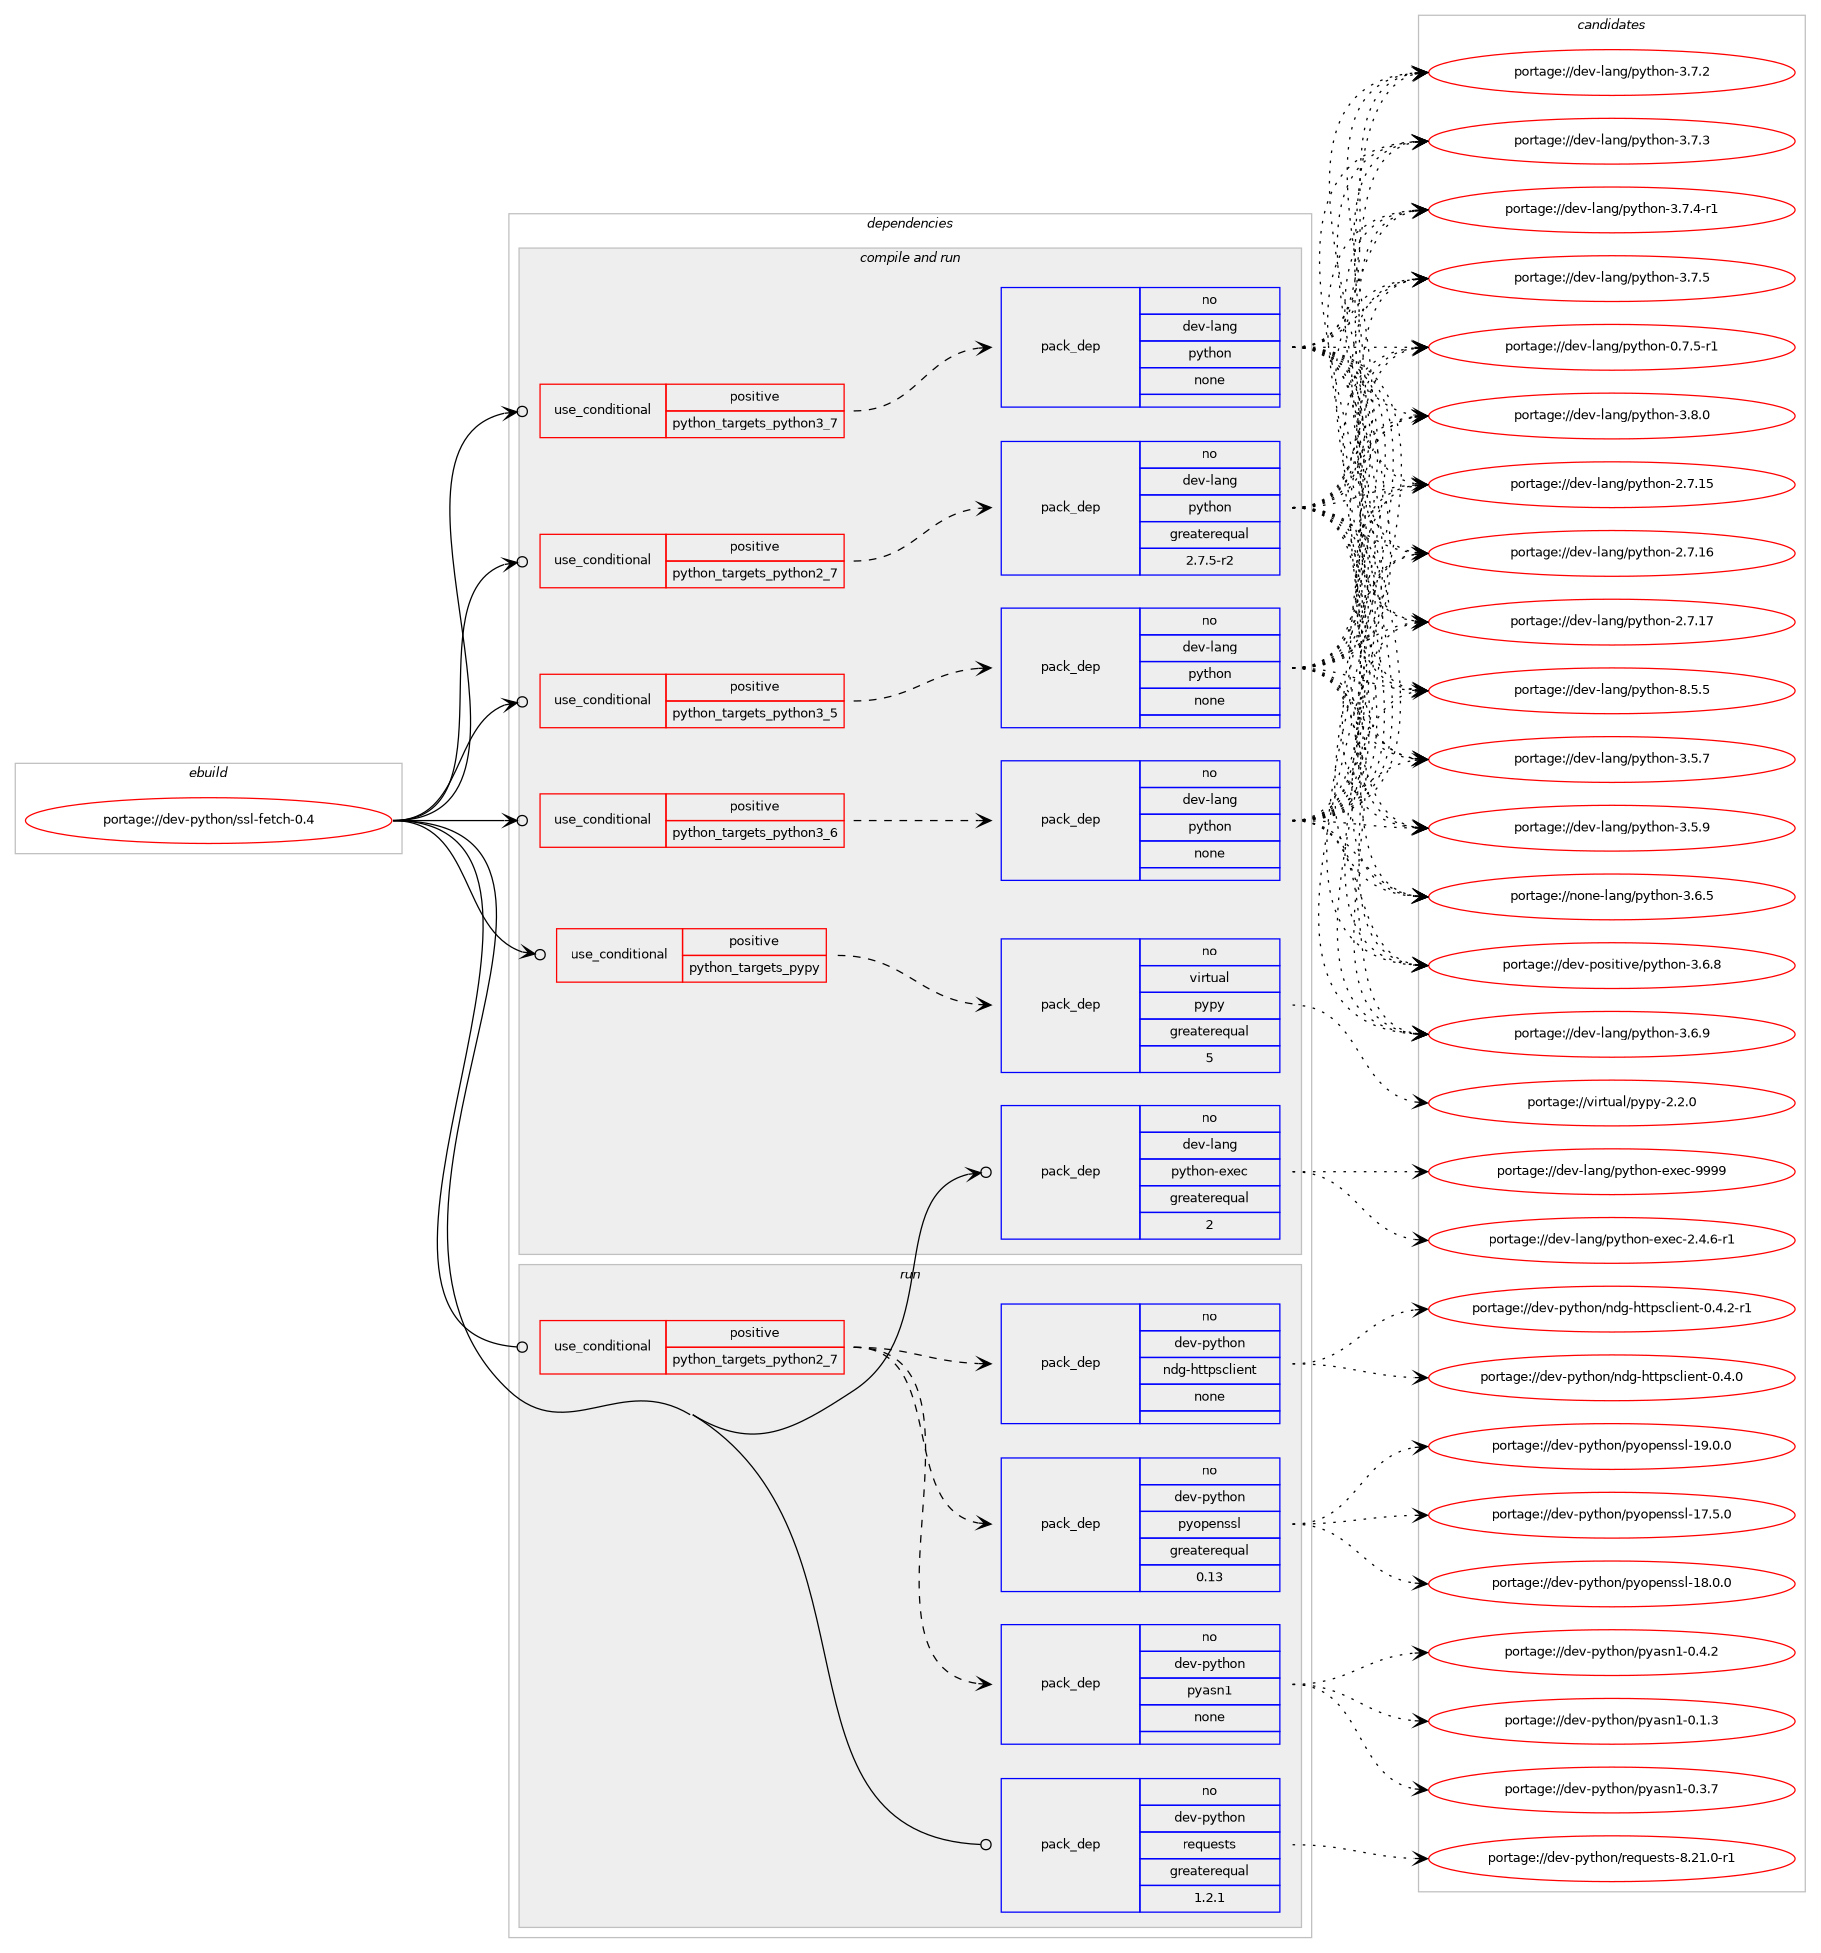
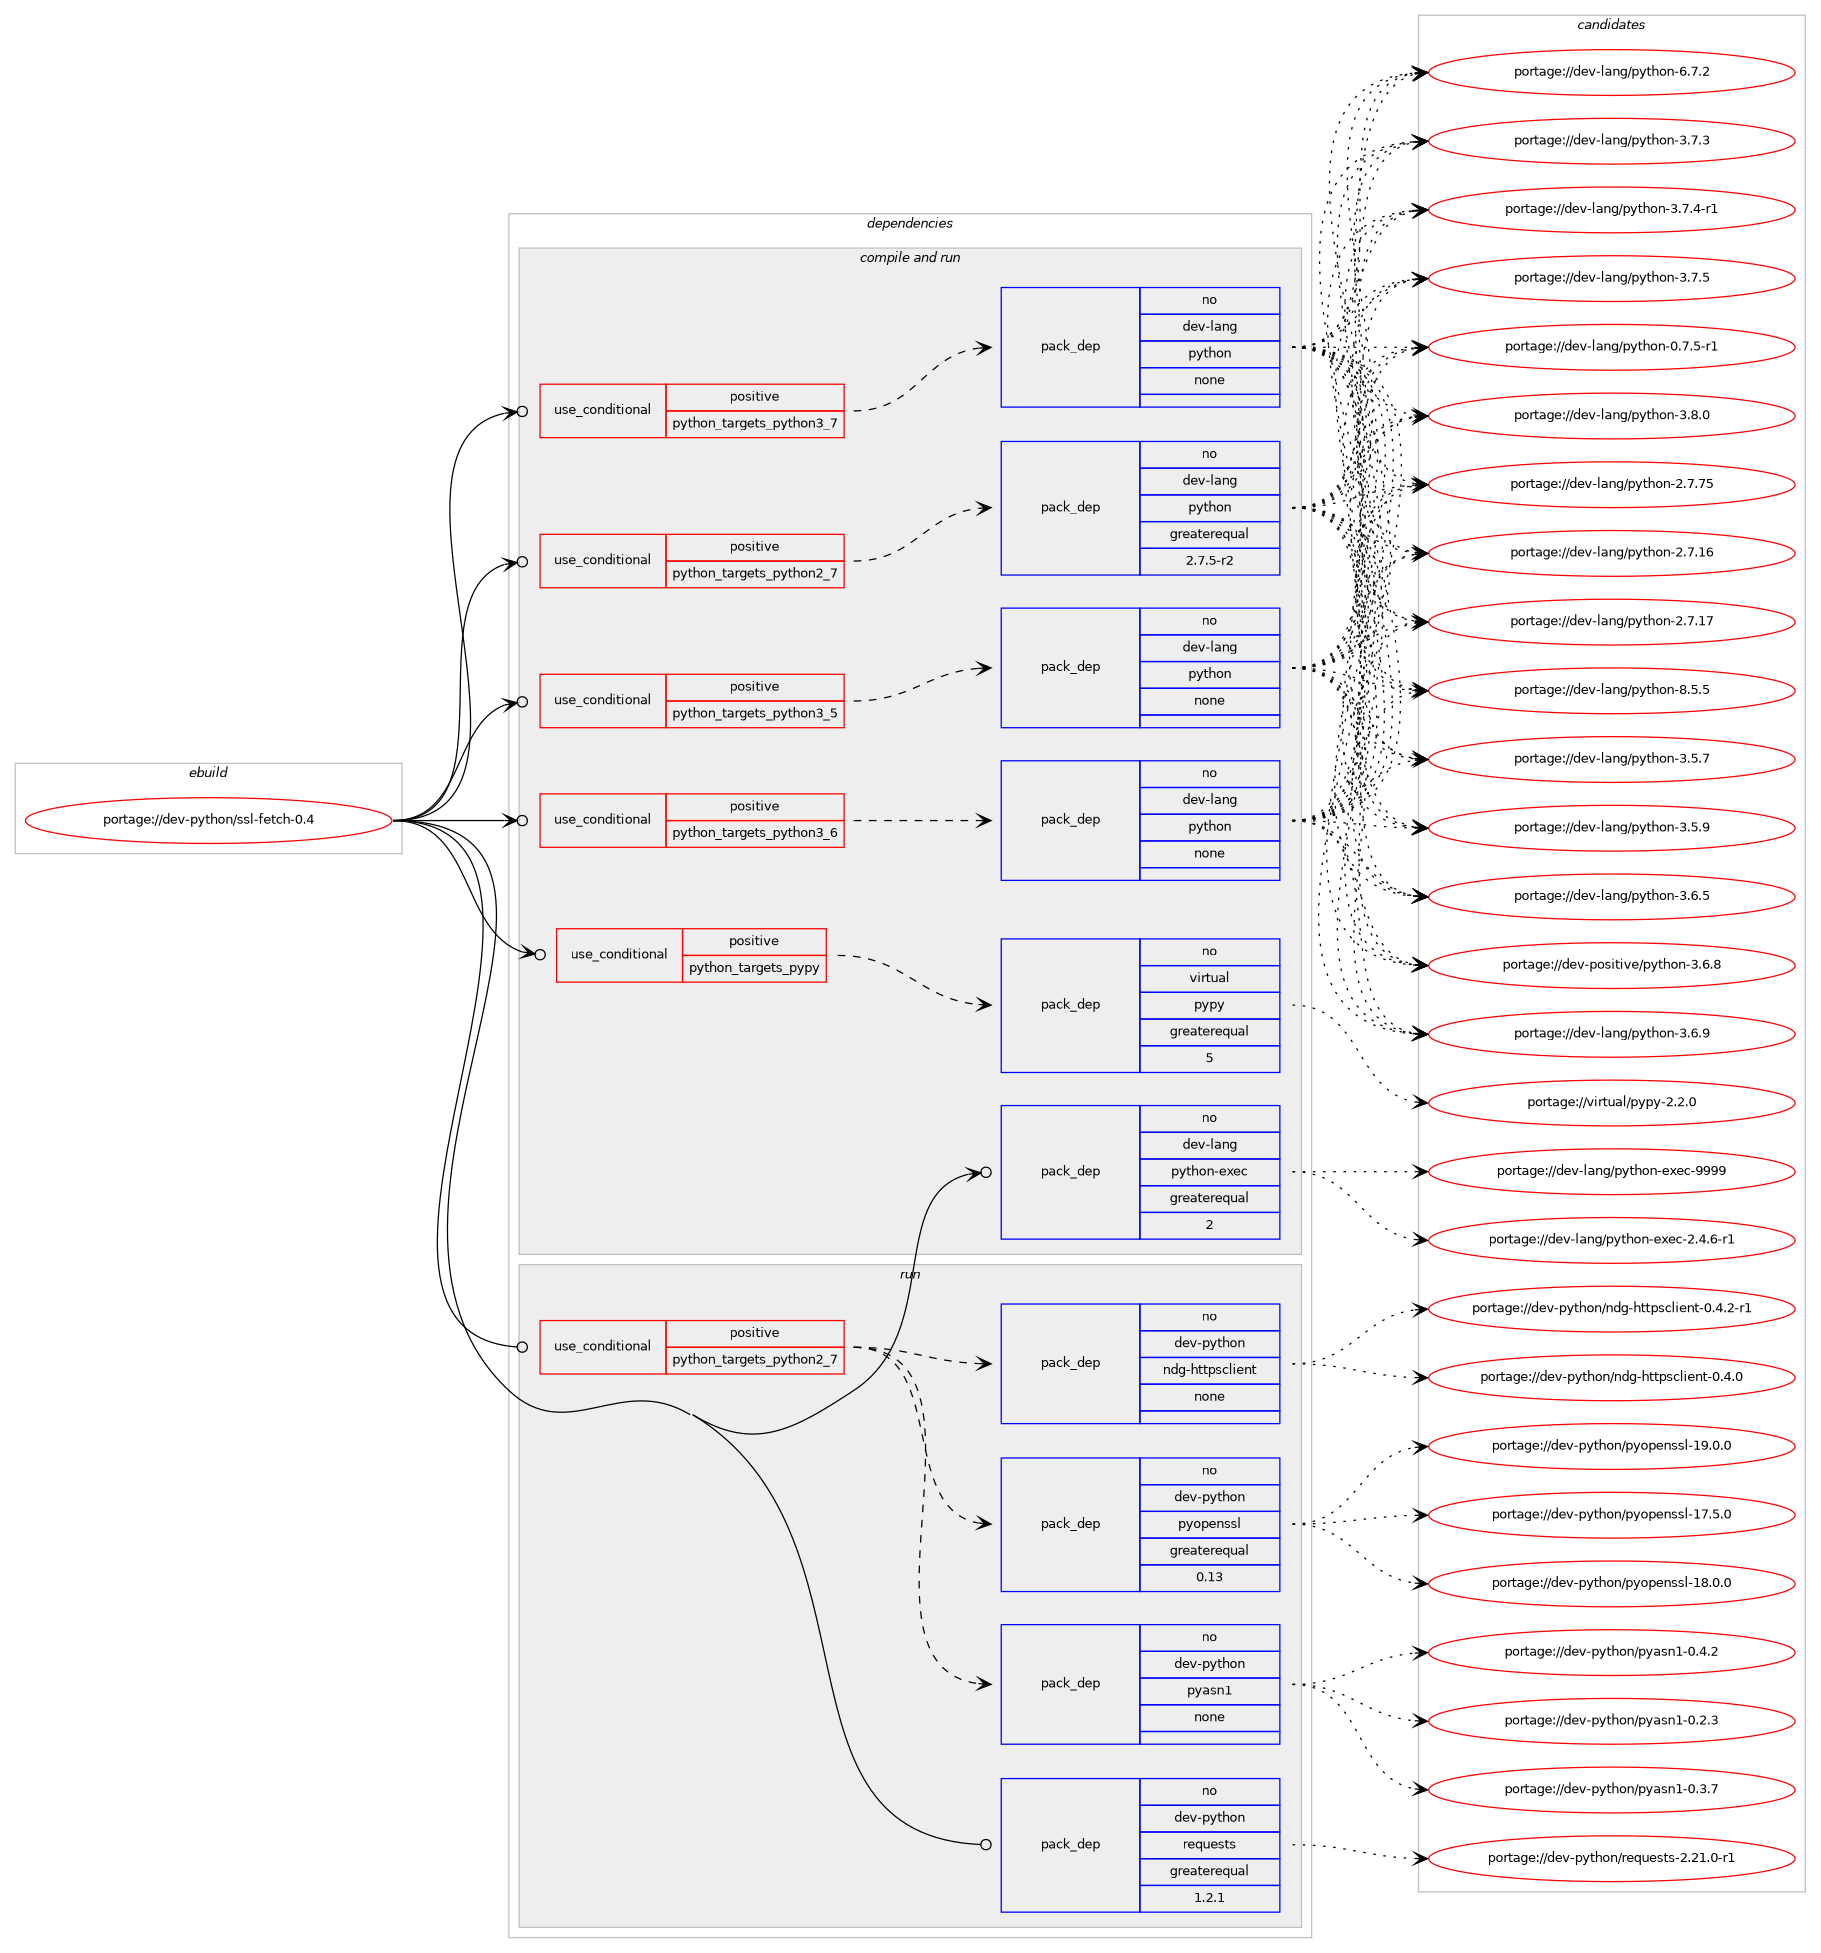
node "portage://dev-lang/python-3.7.2": label "portage://dev-lang/python-3.7.2" -> "portage://dev-lang/python-6.7.2"
node "portage://dev-lang/python-2.7.15": label "portage://dev-lang/python-2.7.15" -> "portage://dev-lang/python-2.7.75"
node "portage://none-lang/python-3.6.5": label "portage://none-lang/python-3.6.5" -> "portage://dev-lang/python-3.6.5"
node "portage://dev-python/pyasn1-0.1.3": label "portage://dev-python/pyasn1-0.1.3" -> "portage://dev-python/pyasn1-0.2.3"
node "portage://dev-python/requests-8.21.0-r1": label "portage://dev-python/requests-8.21.0-r1" -> "portage://dev-python/requests-2.21.0-r1"
